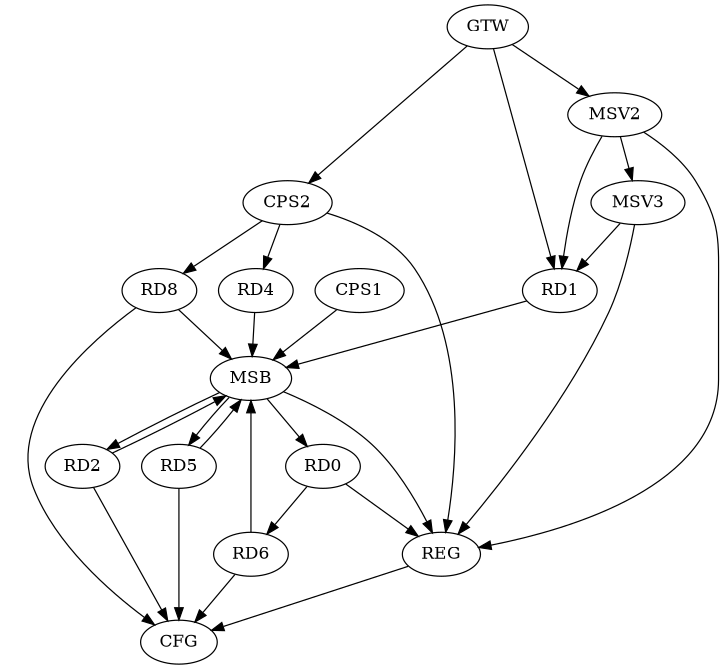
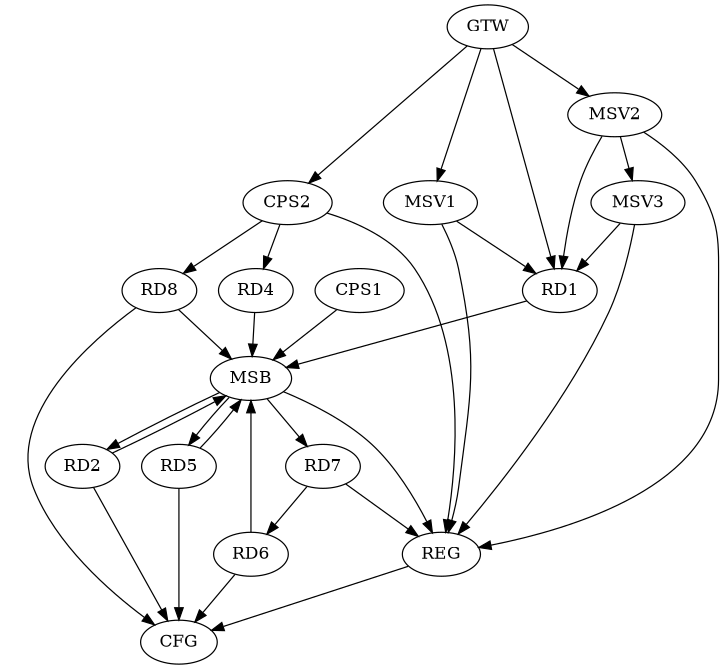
node "MSV1": added
node "RD0": label "RD0" -> "RD7"
